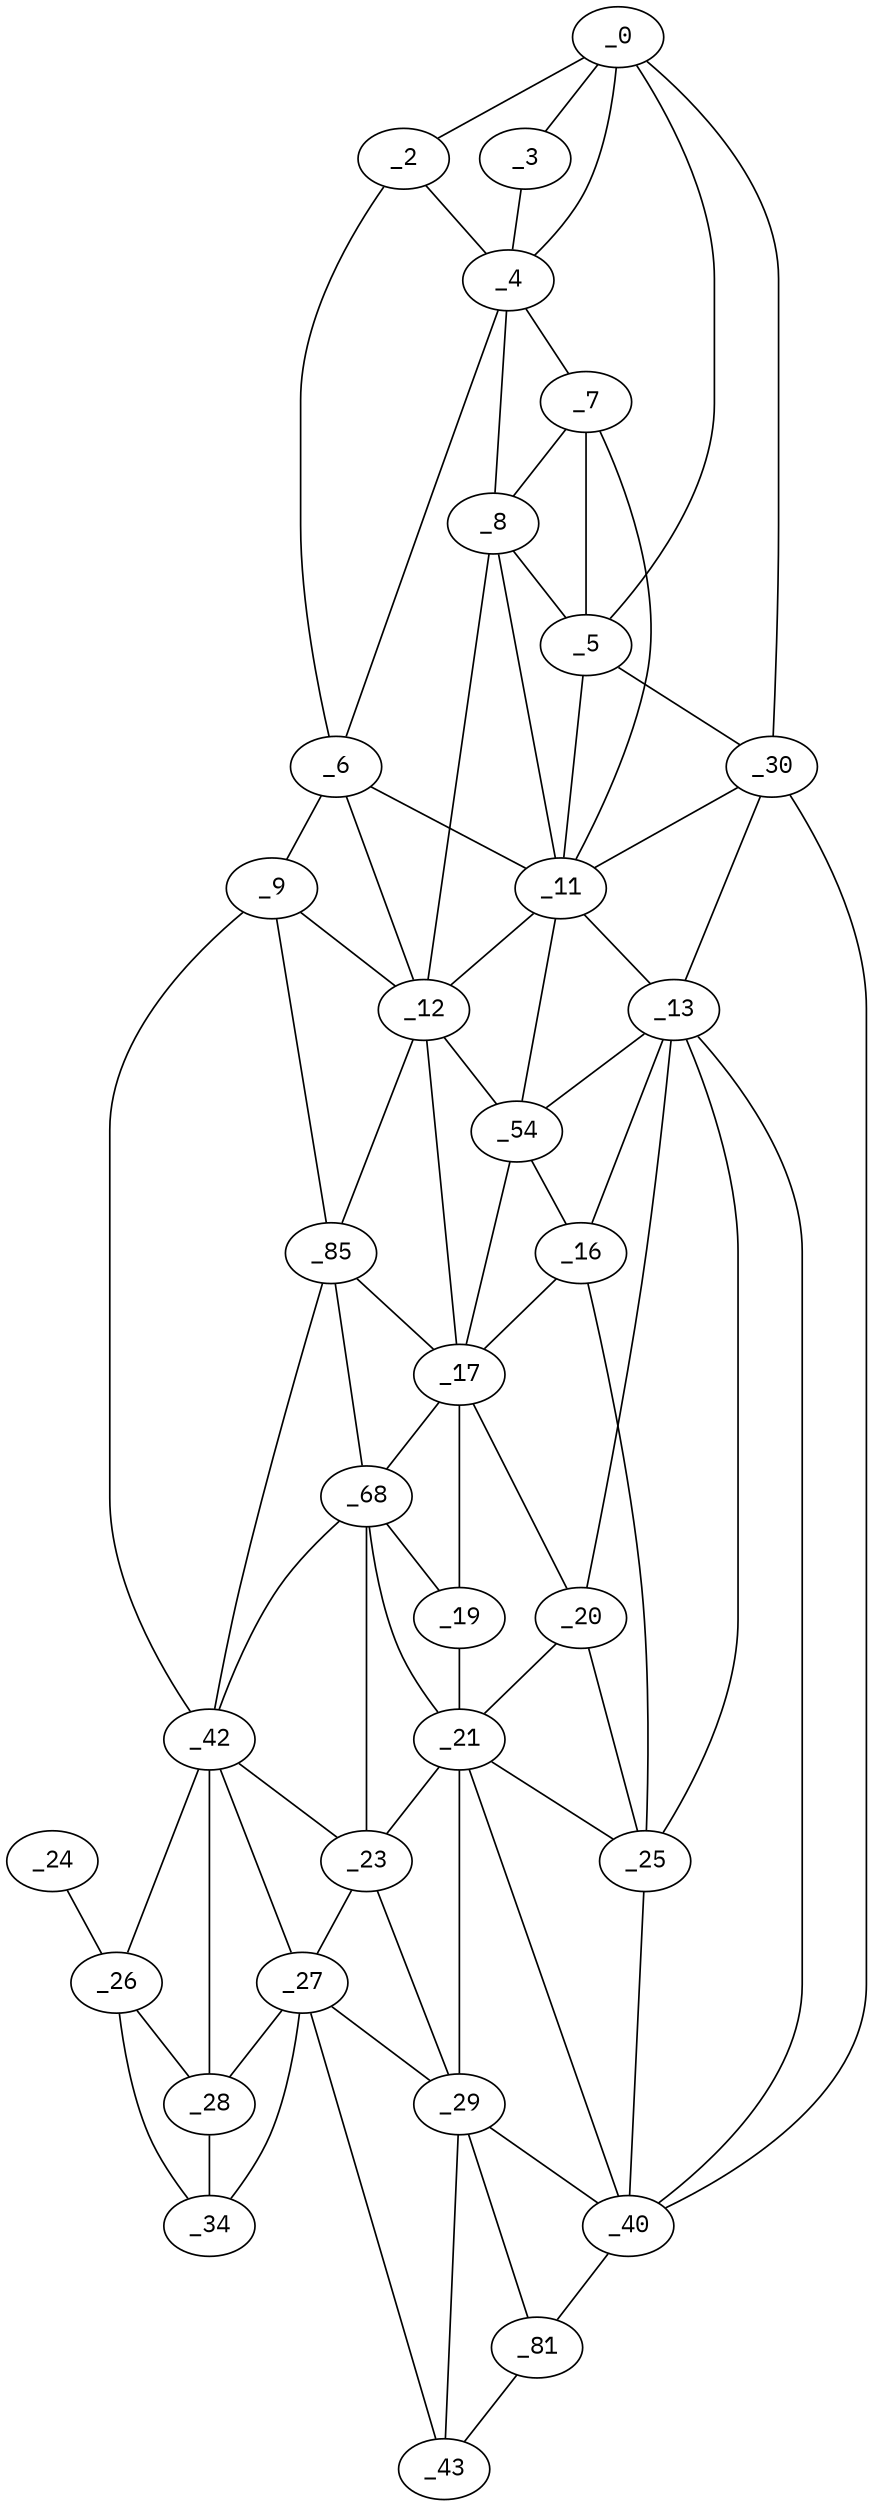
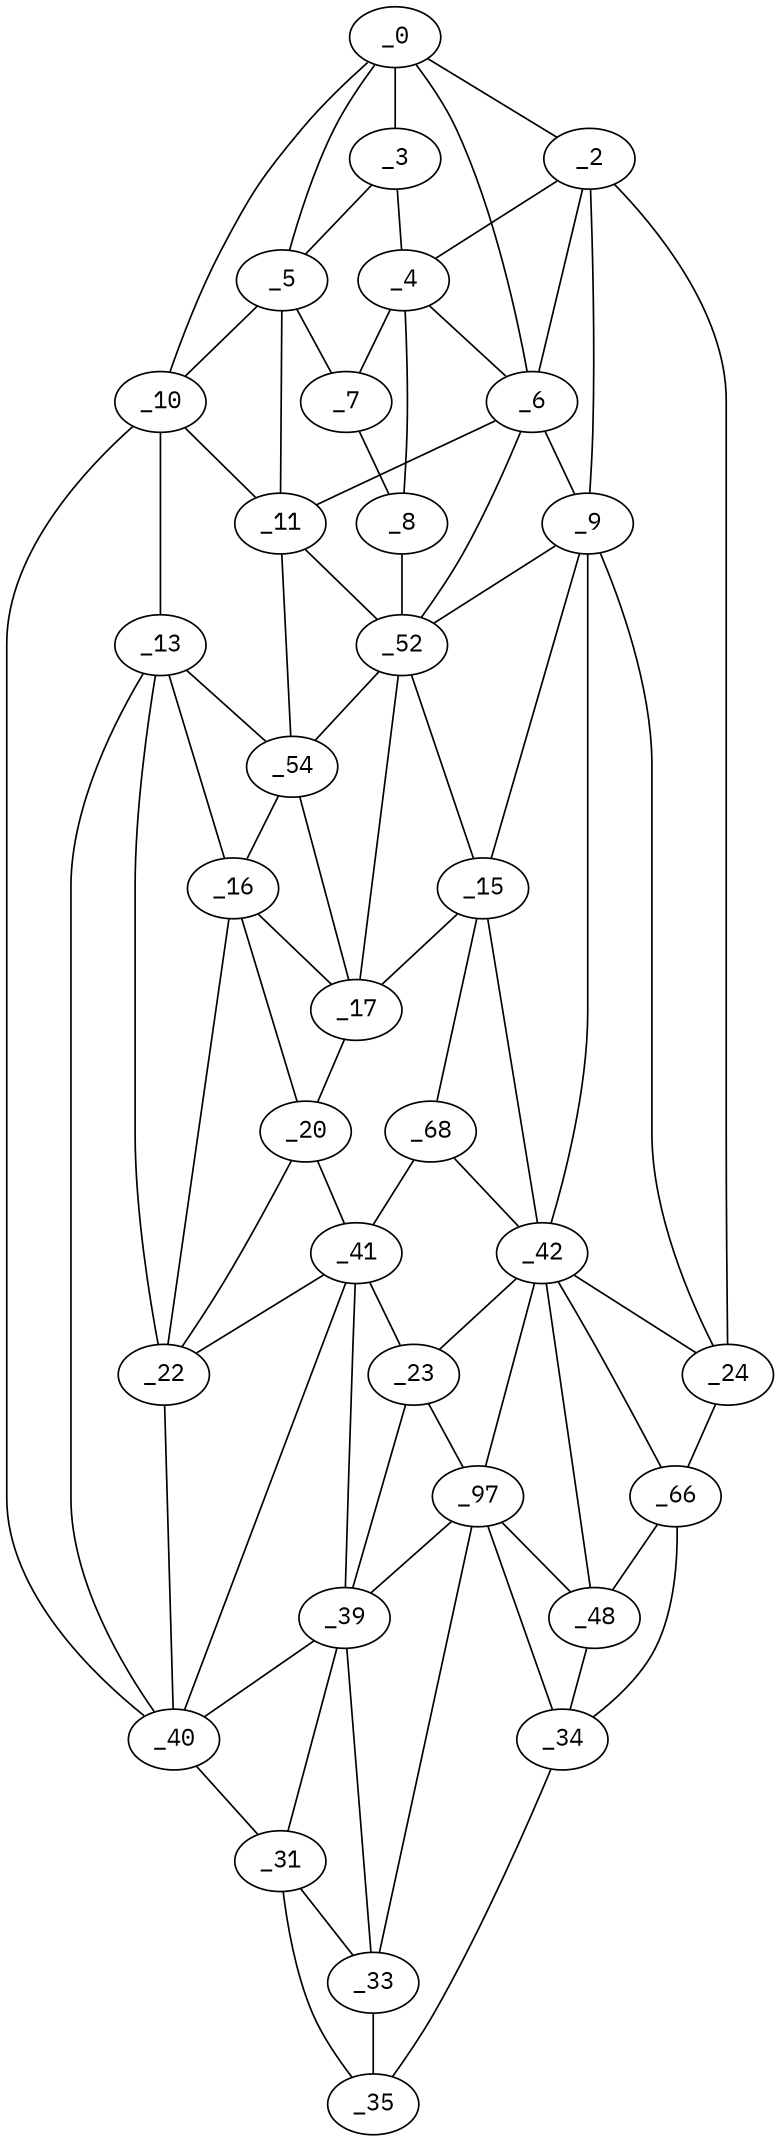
edge "_0" -- "_4": now "_0" -- "_6"
edge "_2" -- "_9": added
edge "_8" -- "_5": now "_3" -- "_5"
edge "_7" -- "_11": removed
edge "_8" -- "_11": removed
edge "_2" -- "_24": added
node "_30": label "_30" -> "_10"
edge "_11" -- "_13": removed
edge "_9" -- "_24": added
node "_12": label "_12" -> "_52"
node "_85": label "_85" -> "_15"
edge "_42" -- "_24": added
edge "_13" -- "_20": now "_16" -- "_20"
edge "_17" -- "_68": removed
node "_19": removed
edge "_68" -- "_23": removed
node "_21": label "_21" -> "_41"
node "_25": label "_25" -> "_22"
node "_26": label "_26" -> "_66"
node "_27": label "_27" -> "_97"
node "_28": label "_28" -> "_48"
node "_35": added
node "_29": label "_29" -> "_39"
node "_81": label "_81" -> "_31"
node "_43": label "_43" -> "_33"
